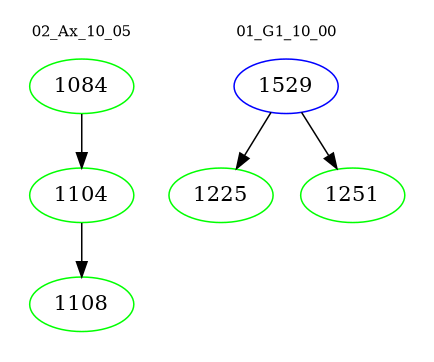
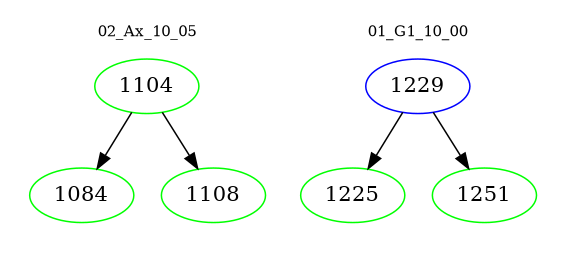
node "1529": label "1529" -> "1229"
edge "1084" -> "1104": reversed
